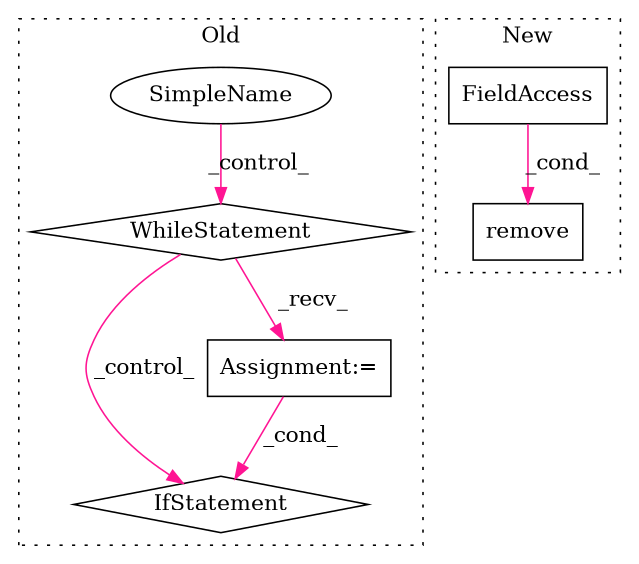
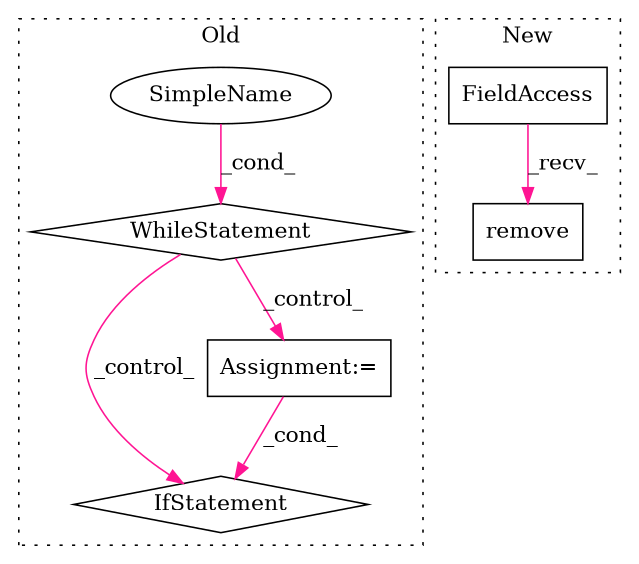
edge "SimpleName" -> "WhileStatement": label "_control_" -> "_cond_"
edge "FieldAccess" -> "remove": label "_cond_" -> "_recv_"
edge "WhileStatement" -> "Assignment:=": label "_recv_" -> "_control_"
